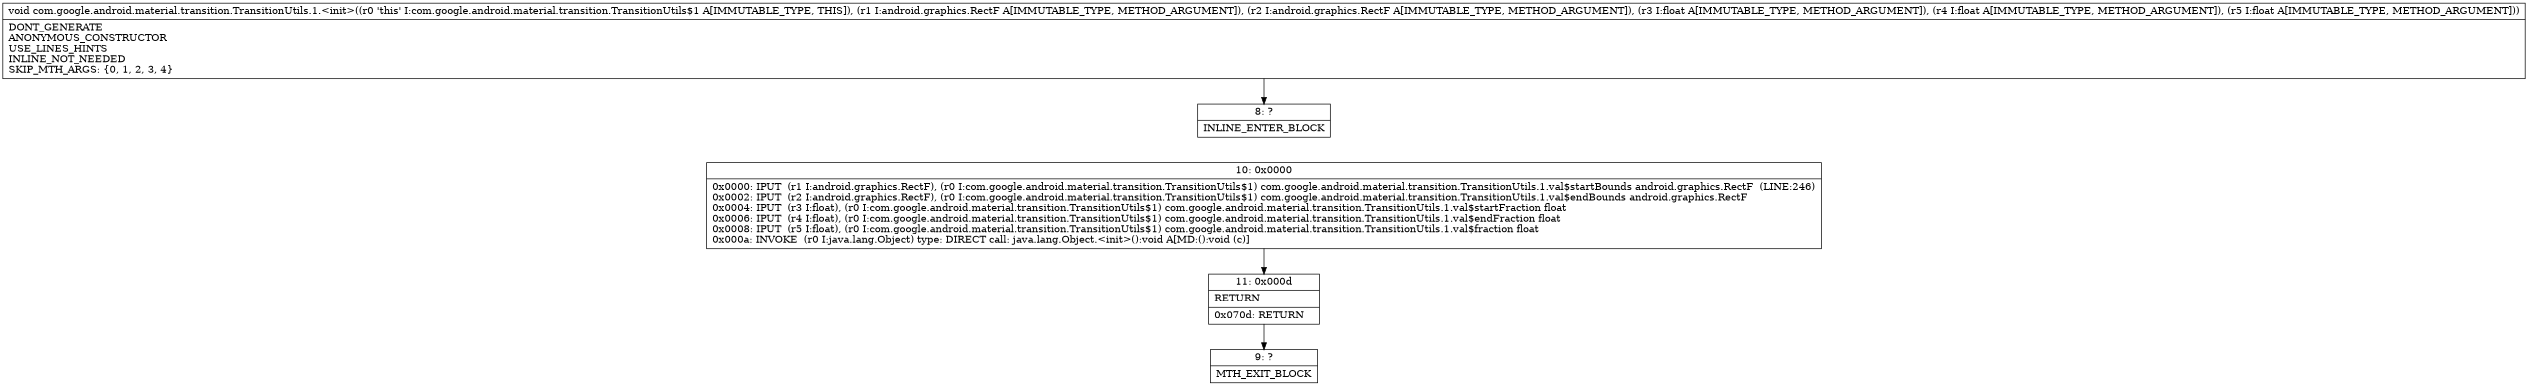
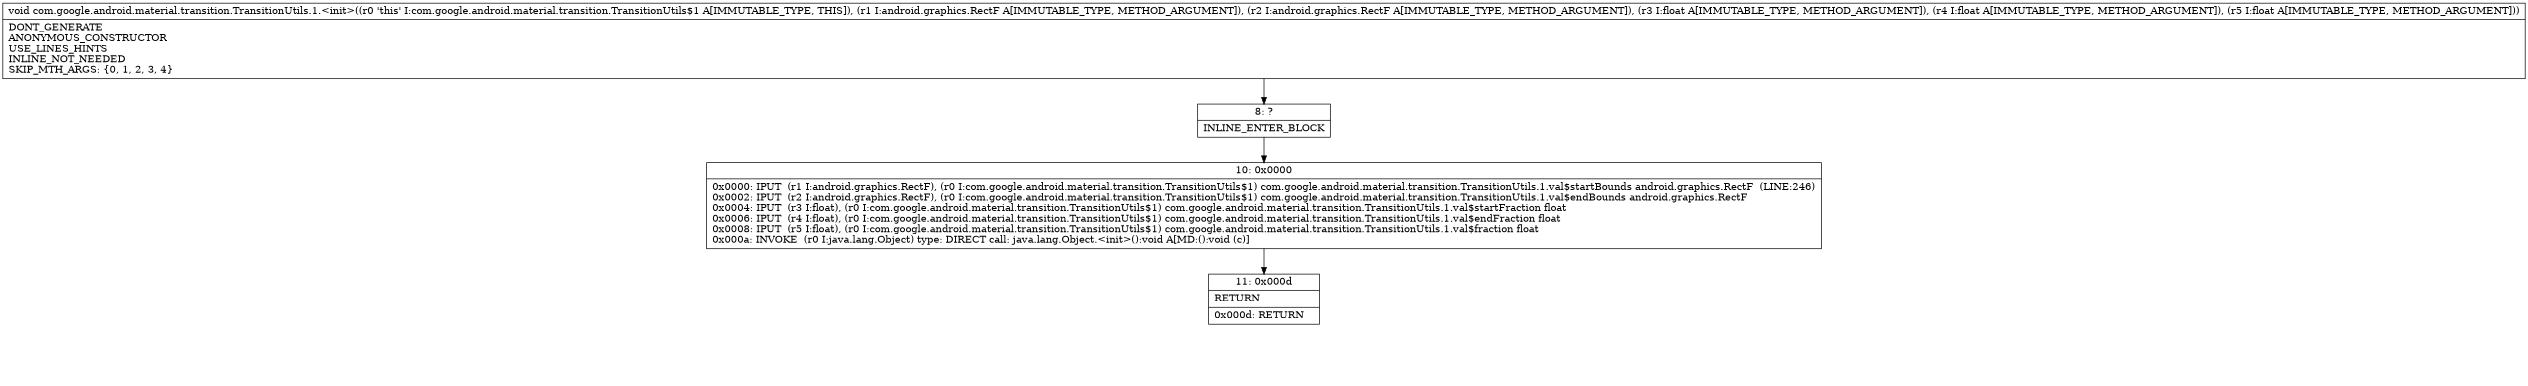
edge "8: ?" -> "10: 0x0000": added
node "11: 0x000d": text "0x070d: RETURN" -> "0x000d: RETURN"
node "9: ?": removed
